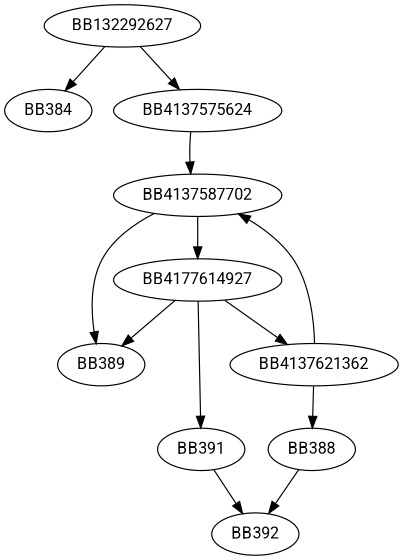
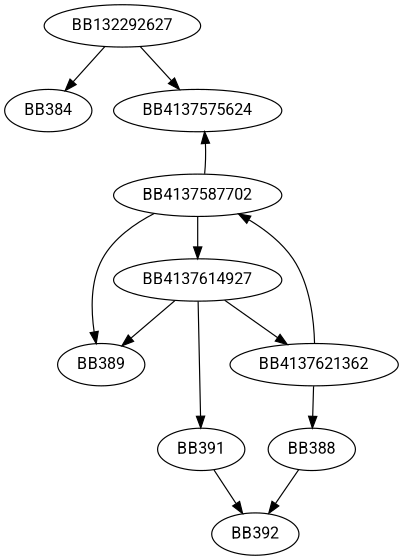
edge "BB4137575624" -> "BB4137587702": reversed
node "BB4177614927": label "BB4177614927" -> "BB4137614927"
